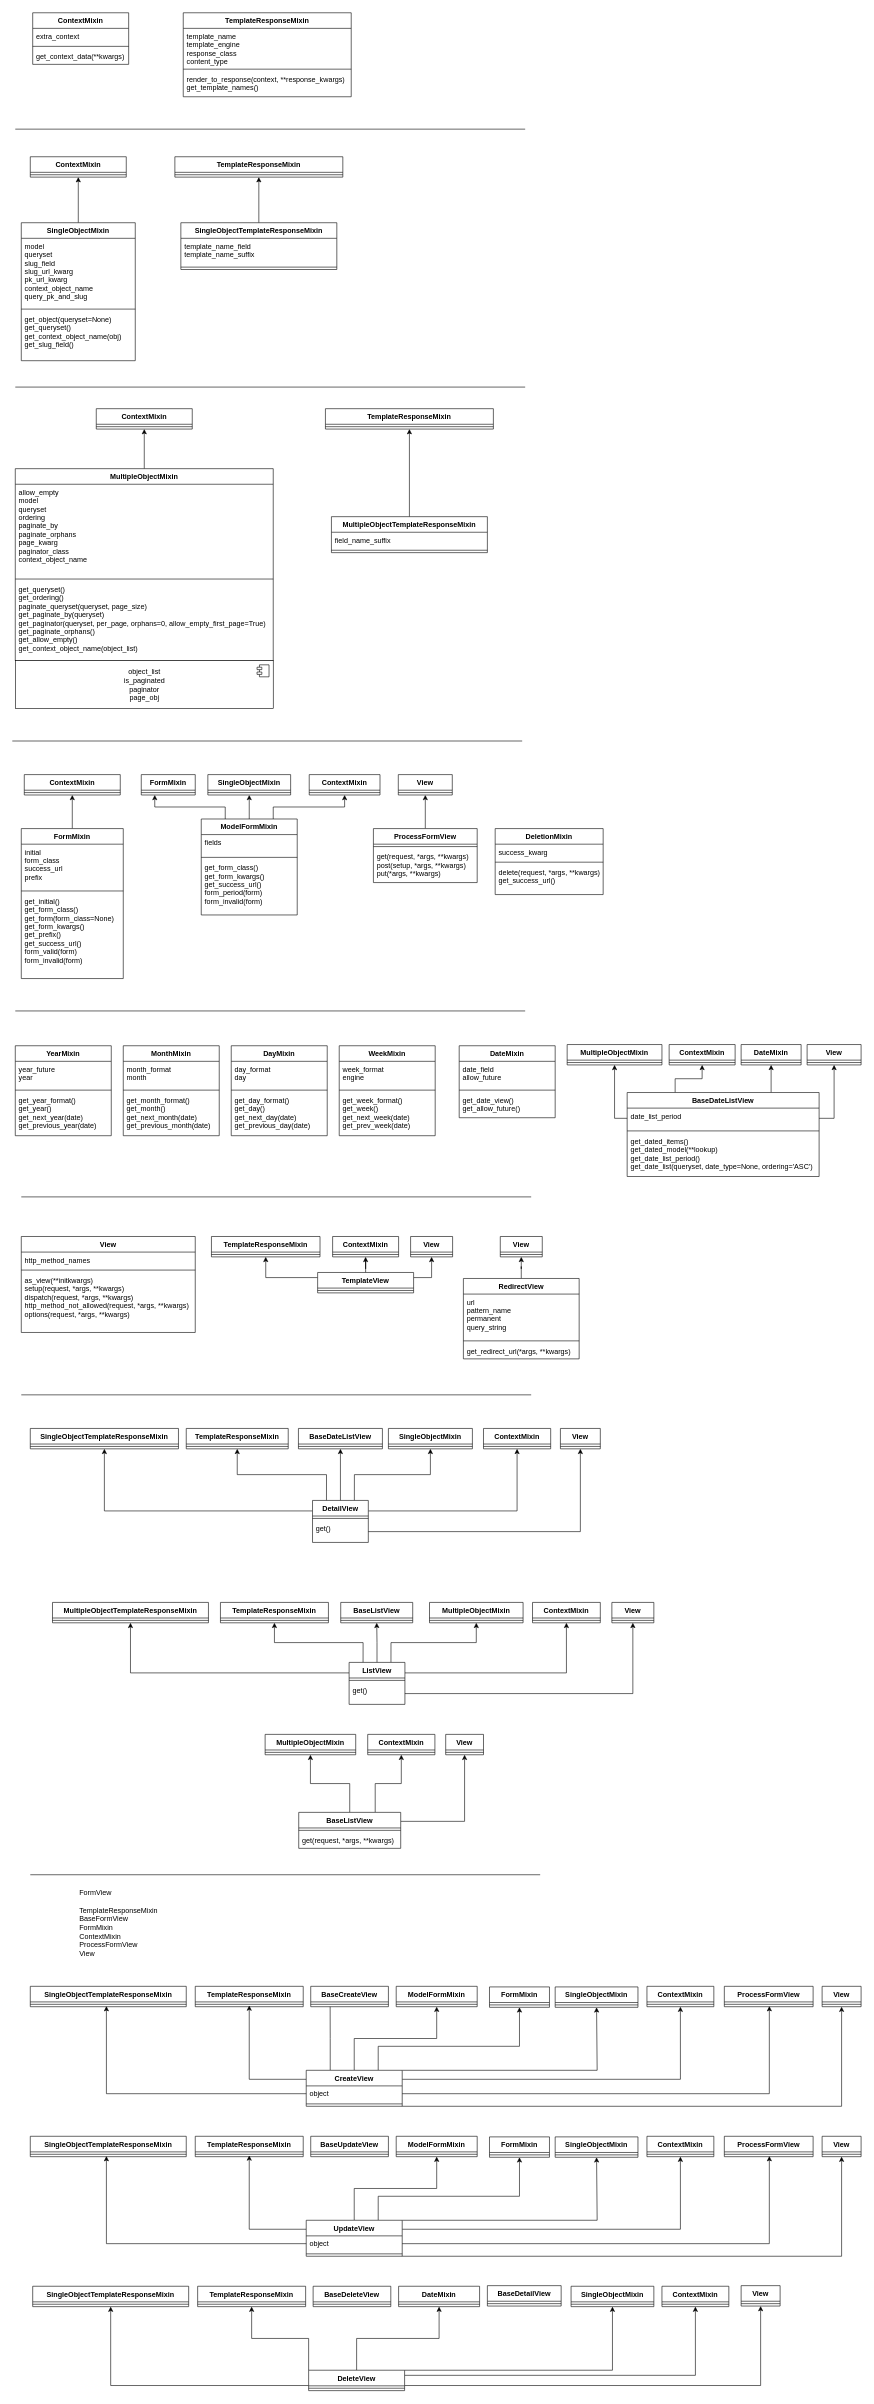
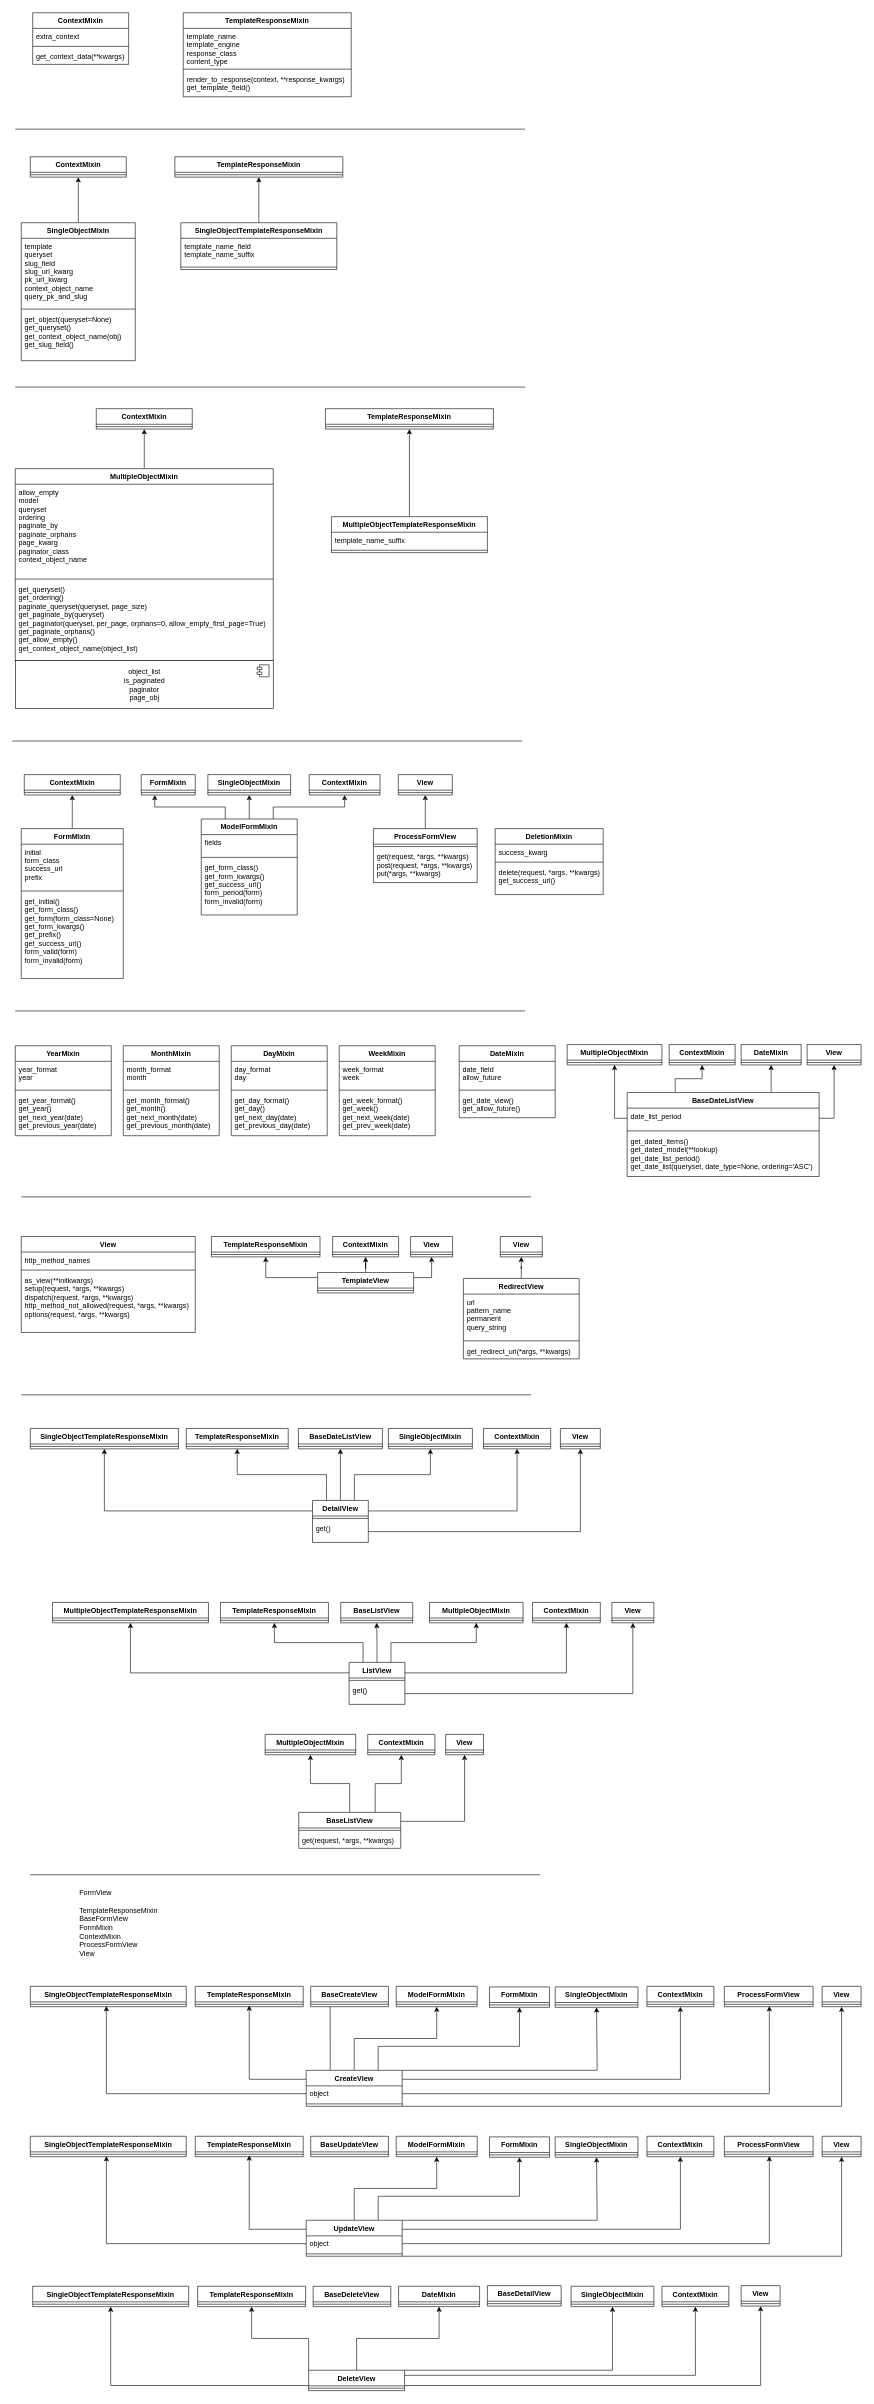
node "render_to_response(context, **response_kwargs) get_template_names()": label "render_to_response(context, **response_kwargs) get_template_names()" -> "render_to_response(context, **response_kwargs) get_template_field()"
node "model queryset slug_field slug_url_kwarg pk_url_kwarg context_object_name query_pk_and_slug": label "model queryset slug_field slug_url_kwarg pk_url_kwarg context_object_name query_pk_and_slug" -> "template queryset slug_field slug_url_kwarg pk_url_kwarg context_object_name query_pk_and_slug"
node "field_name_suffix": label "field_name_suffix" -> "template_name_suffix"
node "get(request, *args, **kwargs) post(setup, *args, **kwargs) put(*args, **kwargs)": label "get(request, *args, **kwargs) post(setup, *args, **kwargs) put(*args, **kwargs)" -> "get(request, *args, **kwargs) post(request, *args, **kwargs) put(*args, **kwargs)"
node "year_future year": label "year_future year" -> "year_format year"
node "week_format engine": label "week_format engine" -> "week_format week"
